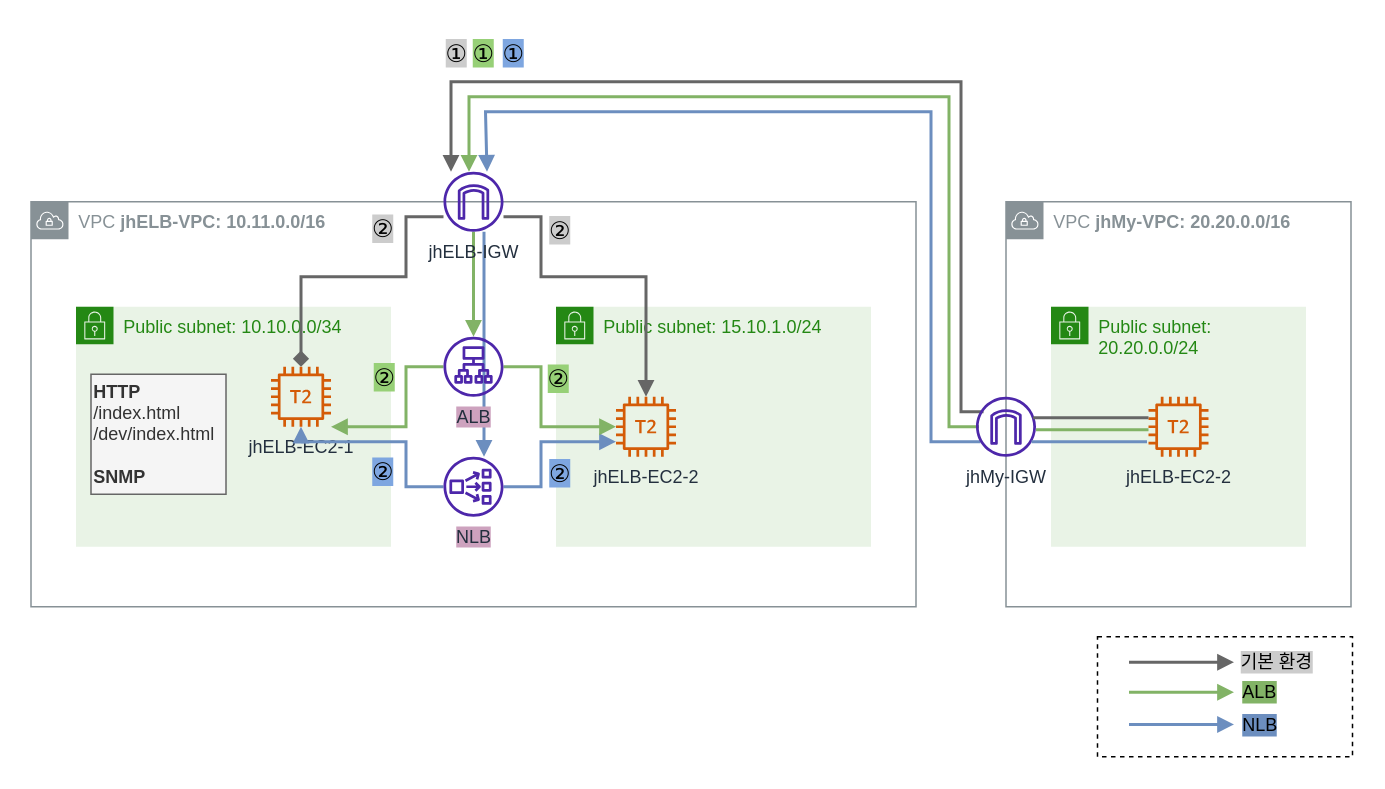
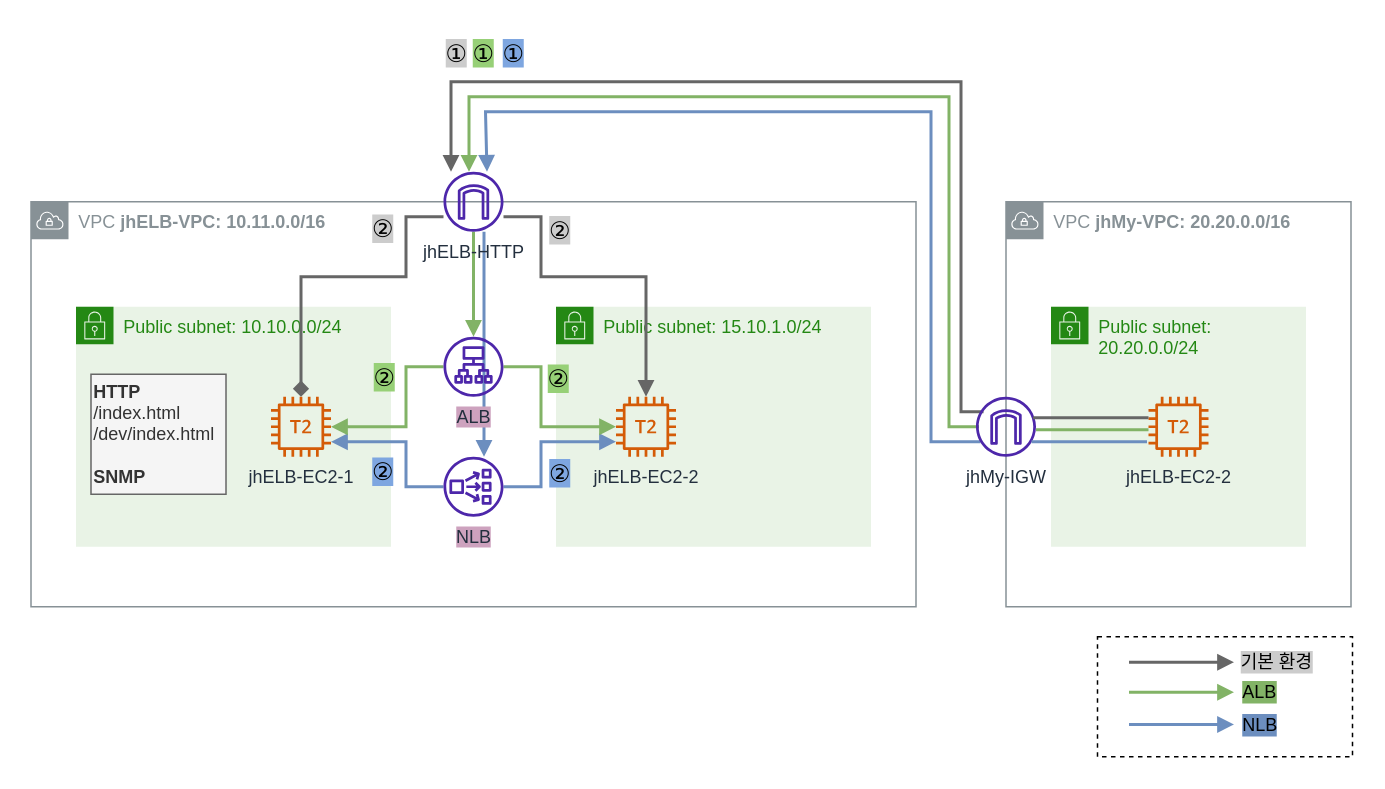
node "jhELB-IGW": label "jhELB-IGW" -> "jhELB-HTTP"
node "Public subnet: 10.10.0.0/34": label "Public subnet: 10.10.0.0/34" -> "Public subnet: 10.10.0.0/24"
node "jhELB-EC2-1": moved (301, 397) -> (301, 427)
